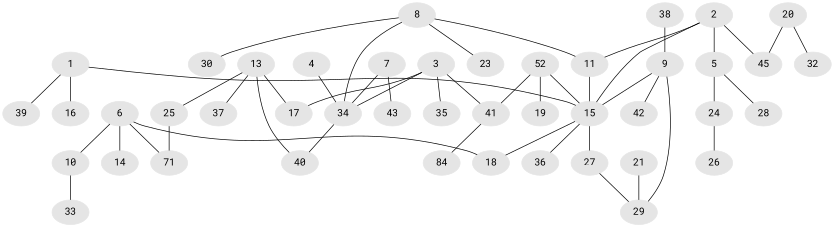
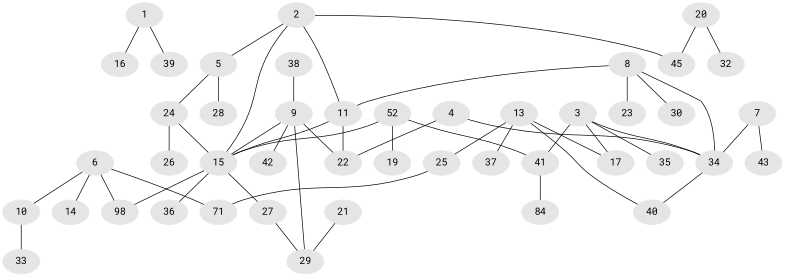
edge "1" -- "15": now "24" -- "15"
node "22": added
node "18": label "18" -> "98"
